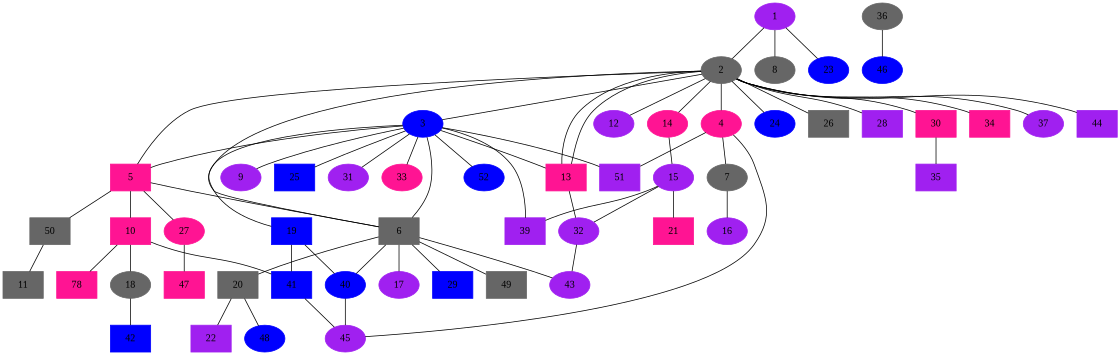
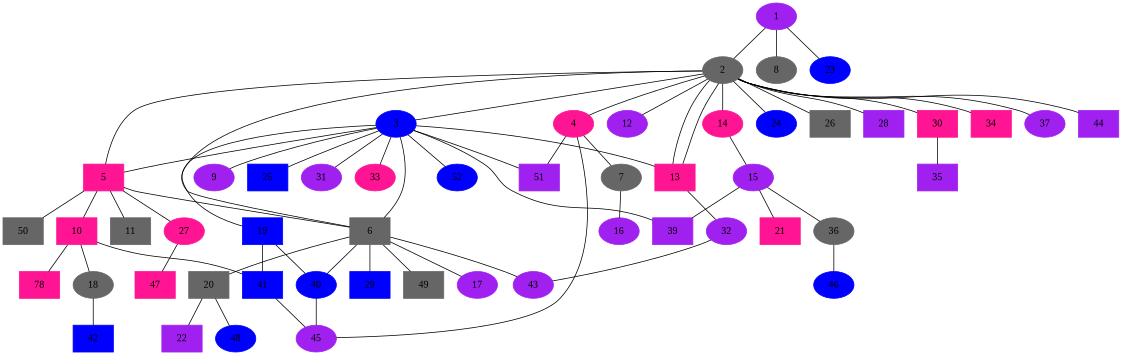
edge "15" -- "32": now "15" -- "36"
edge "50" -- "11": now "5" -- "11"
